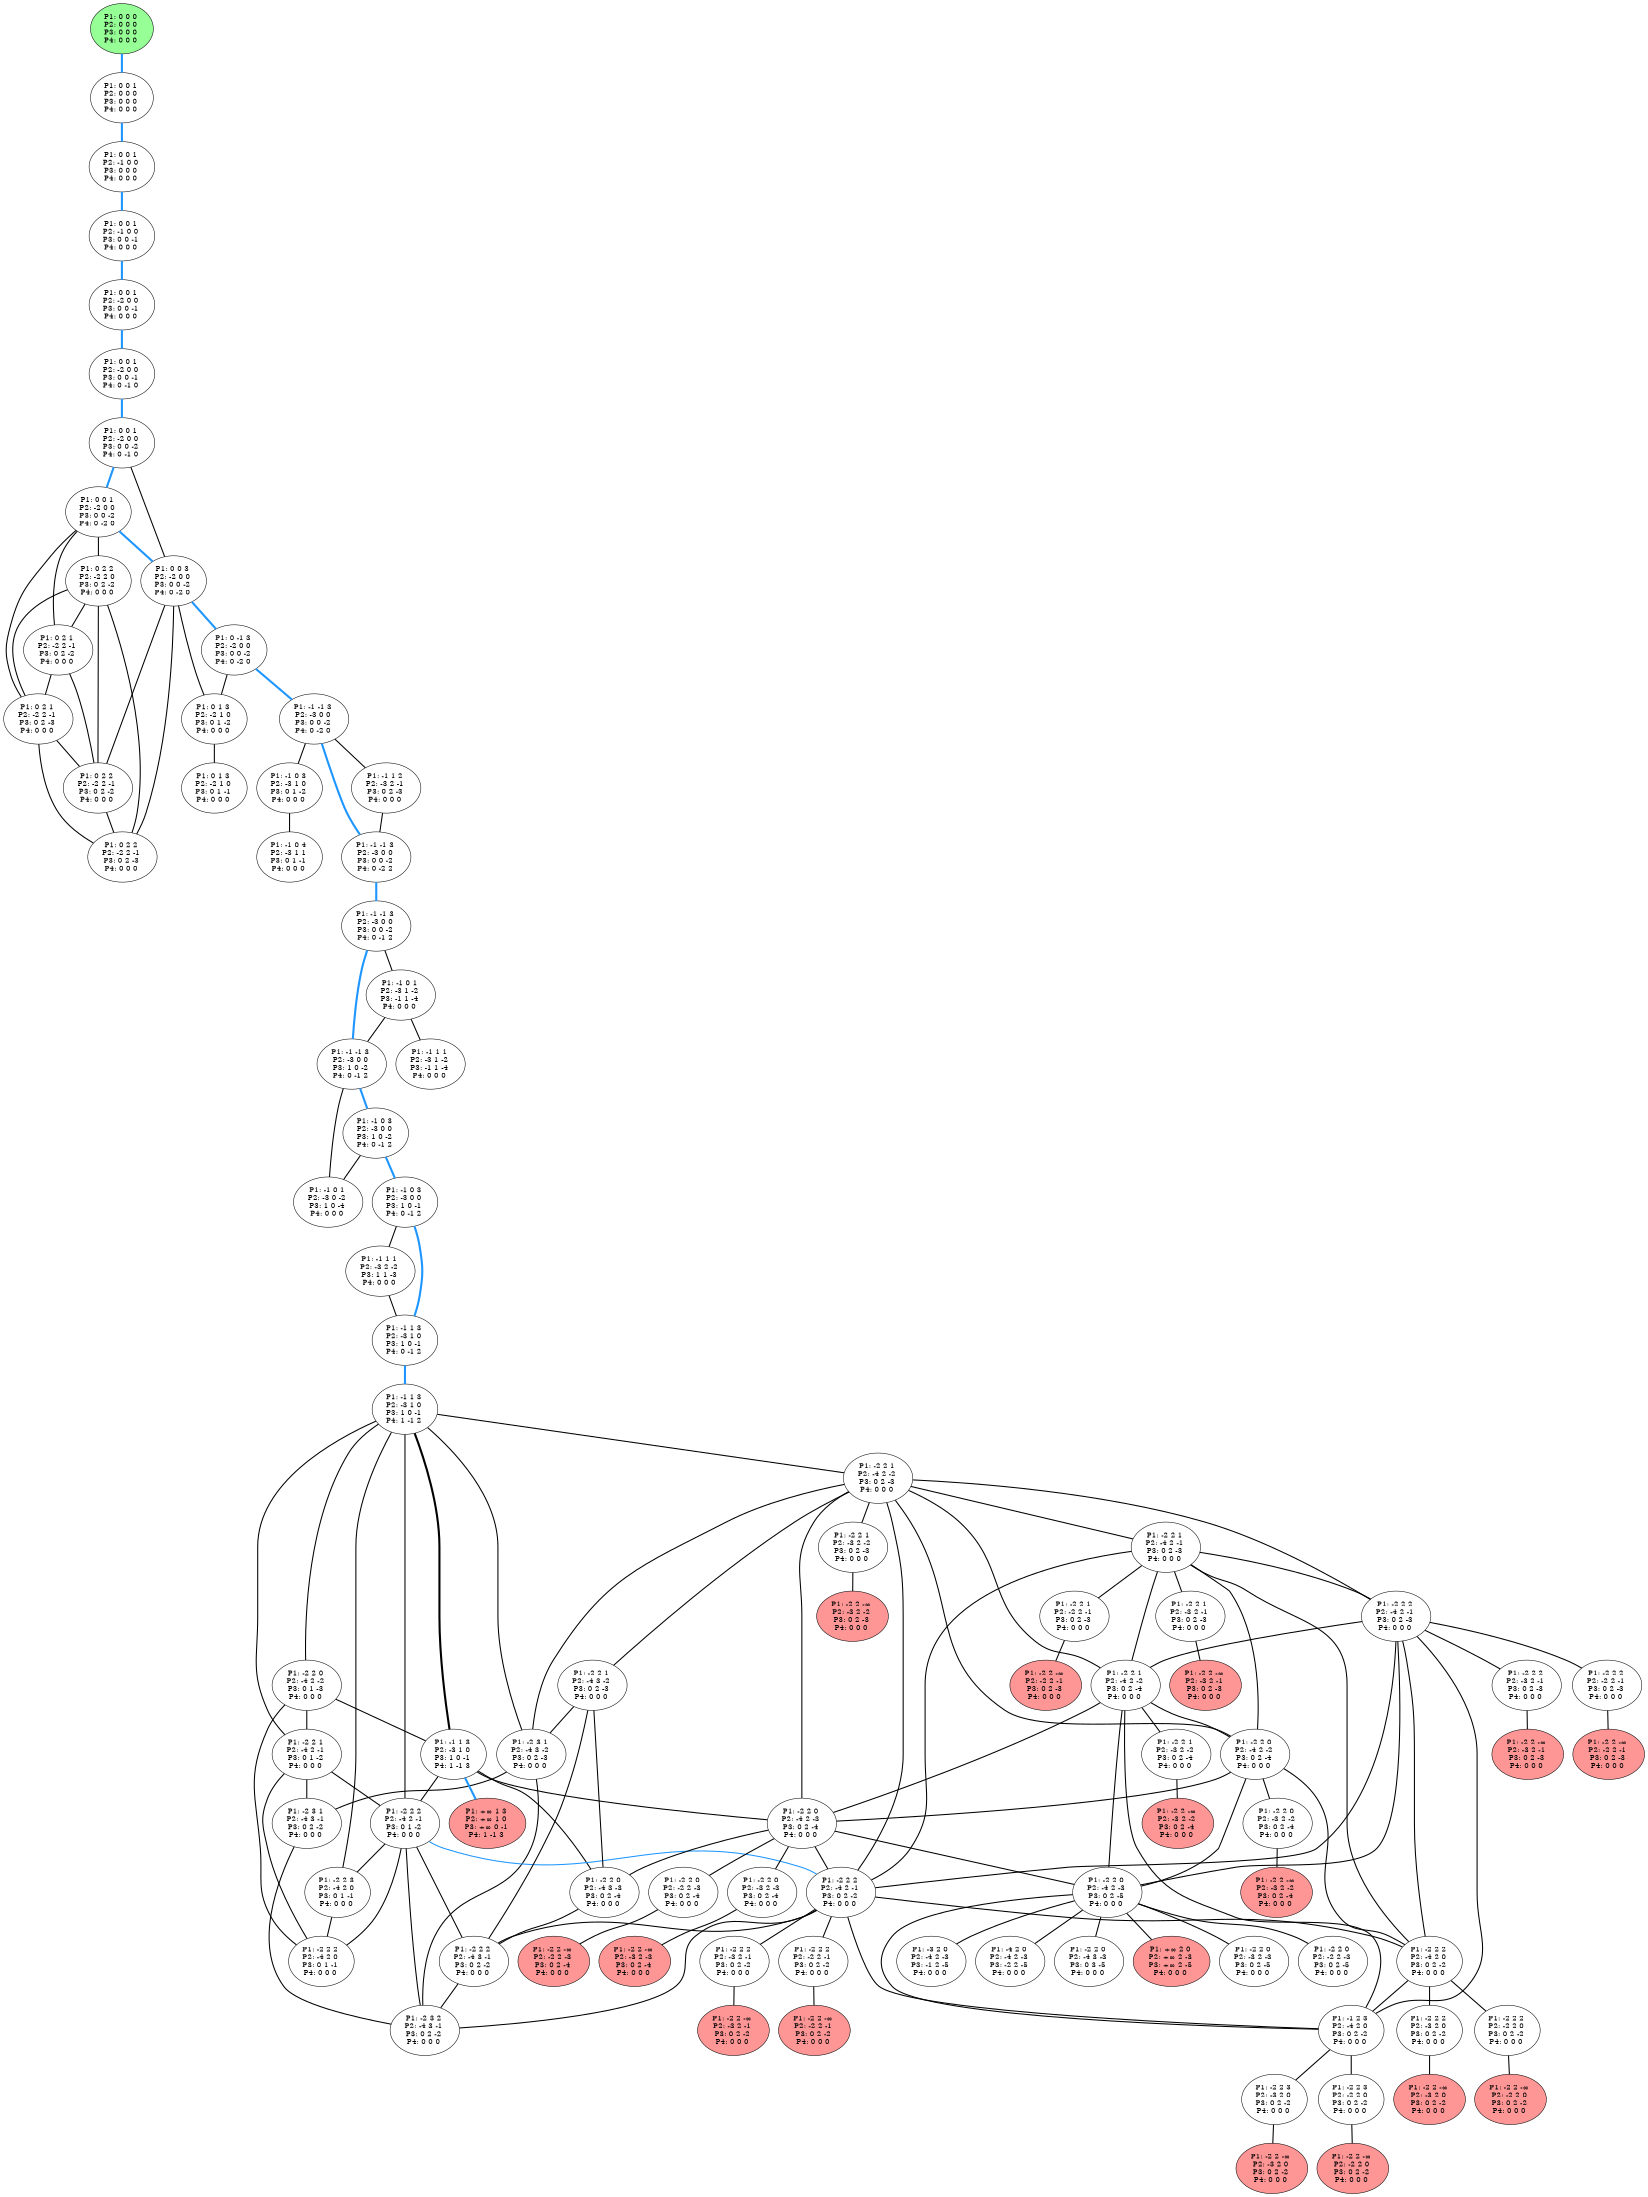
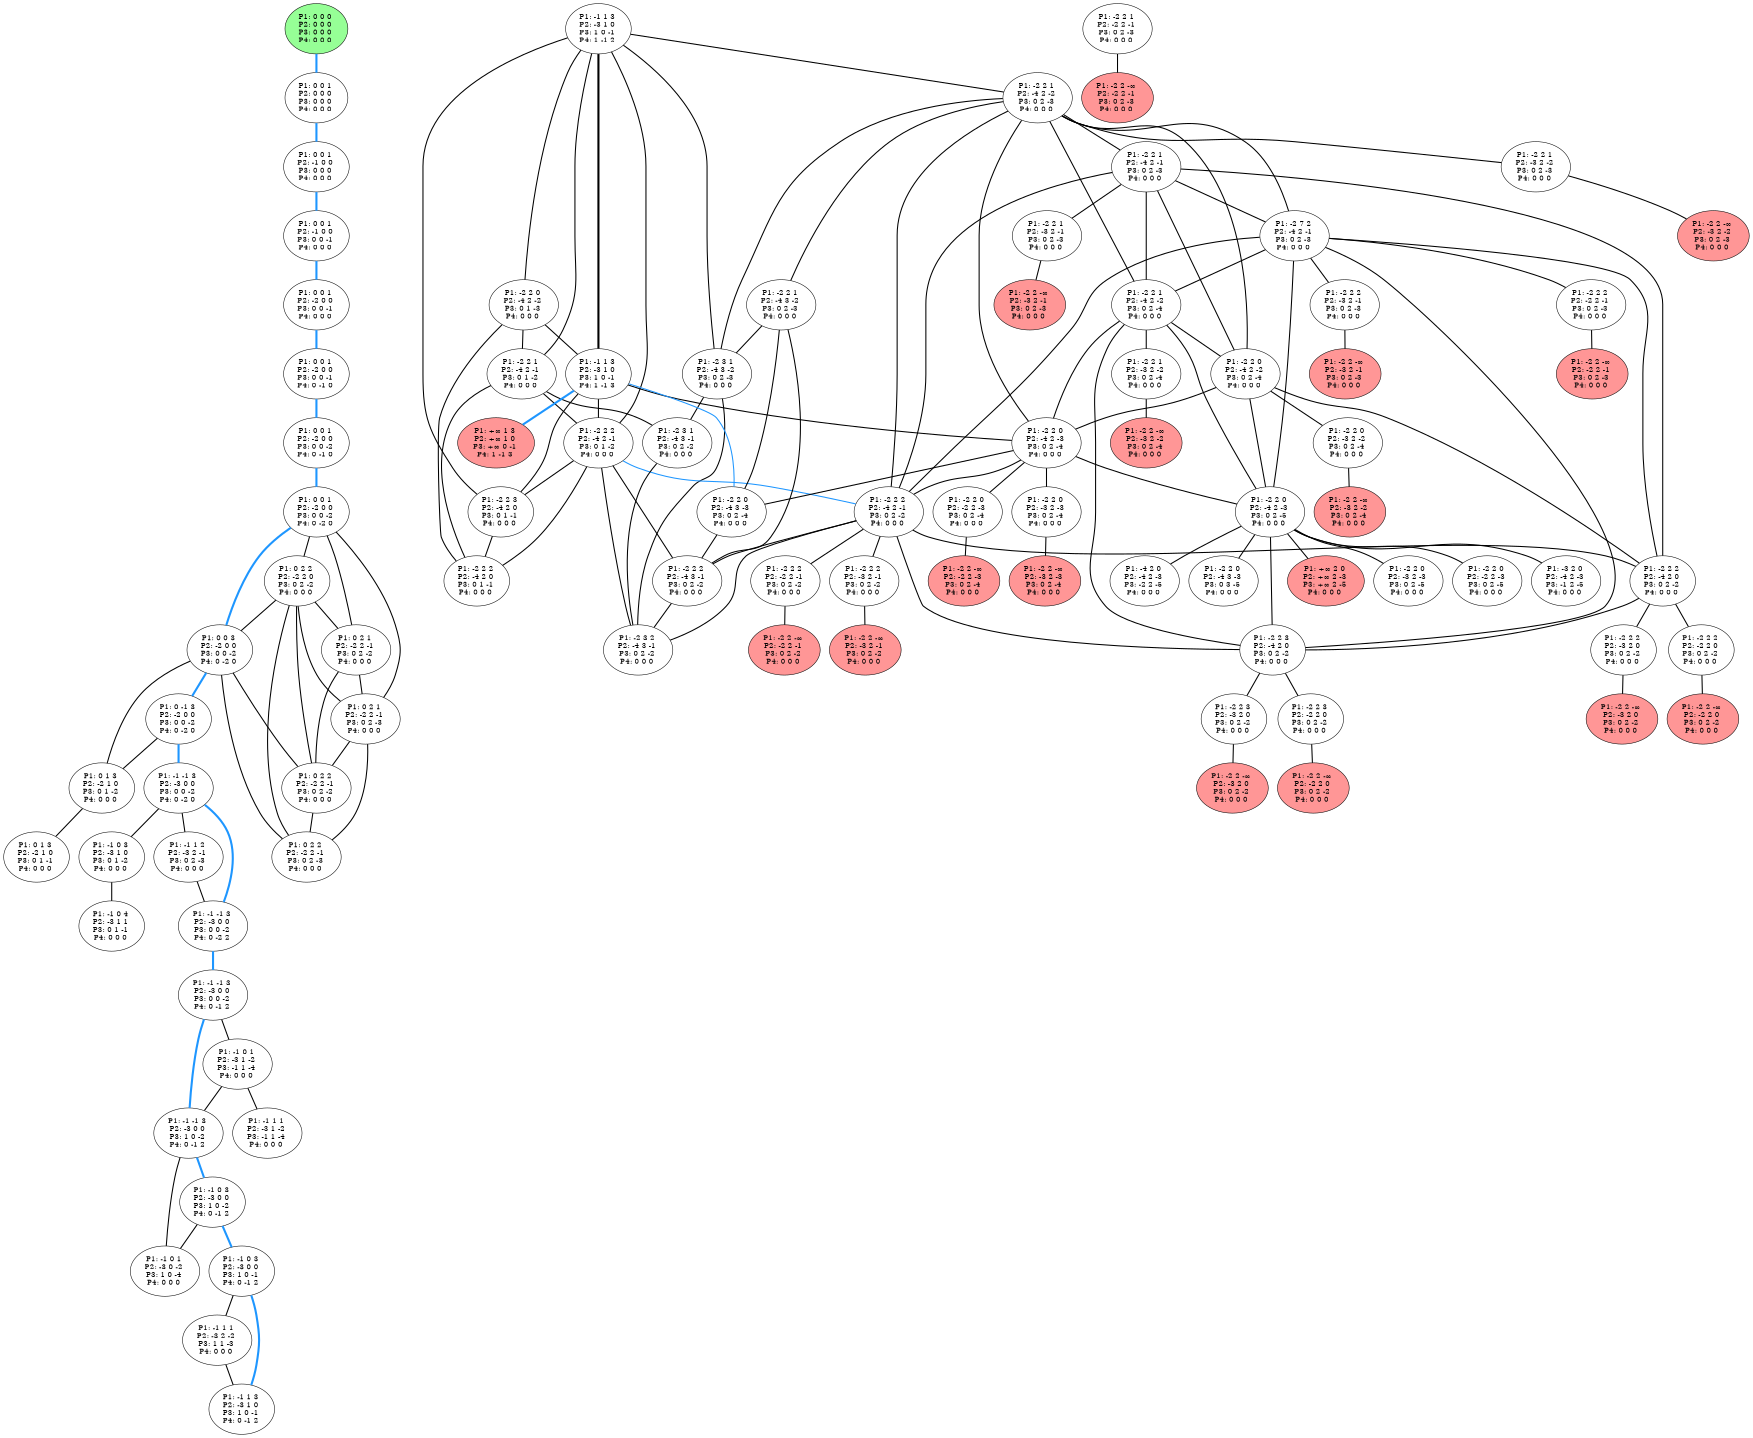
edge "P1: -1 1 3 P2: -3 1 0 P3: 1 0 -1 P4: 1 -1 3" -- "P1: -2 2 3 P2: -4 2 0 P3: 0 1 -1 P4: 0 0 0": added
edge "P1: 0 0 1 P2: -2 0 0 P3: 0 0 -2 P4: 0 -1 0" -- "P1: 0 0 3 P2: -2 0 0 P3: 0 0 -2 P4: 0 -2 0": now "P1: 0 2 2 P2: -2 2 0 P3: 0 2 -2 P4: 0 0 0" -- "P1: 0 0 3 P2: -2 0 0 P3: 0 0 -2 P4: 0 -2 0"
edge "P1: -1 1 3 P2: -3 1 0 P3: 1 0 -1 P4: 0 -1 2" -- "P1: -1 1 3 P2: -3 1 0 P3: 1 0 -1 P4: 1 -1 2": removed
edge "P1: -2 2 1 P2: -4 2 -1 P3: 0 2 -3 P4: 0 0 0" -- "P1: -2 2 1 P2: -2 2 -1 P3: 0 2 -3 P4: 0 0 0": removed
node "P1: -2 2 2 P2: -4 2 -1 P3: 0 2 -3 P4: 0 0 0": label "P1: -2 2 2 P2: -4 2 -1 P3: 0 2 -3 P4: 0 0 0" -> "P1: -2 7 2 P2: -4 2 -1 P3: 0 2 -3 P4: 0 0 0"
edge "P1: -1 1 3 P2: -3 1 0 P3: 1 0 -1 P4: 1 -1 3" -- "P1: -2 2 0 P2: -4 3 -3 P3: 0 2 -4 P4: 0 0 0": color black -> #1e96ff
node "P1: -1 2 3 P2: -4 2 0 P3: 0 2 -2 P4: 0 0 0": label "P1: -1 2 3 P2: -4 2 0 P3: 0 2 -2 P4: 0 0 0" -> "P1: -2 2 3 P2: -4 2 0 P3: 0 2 -2 P4: 0 0 0"
